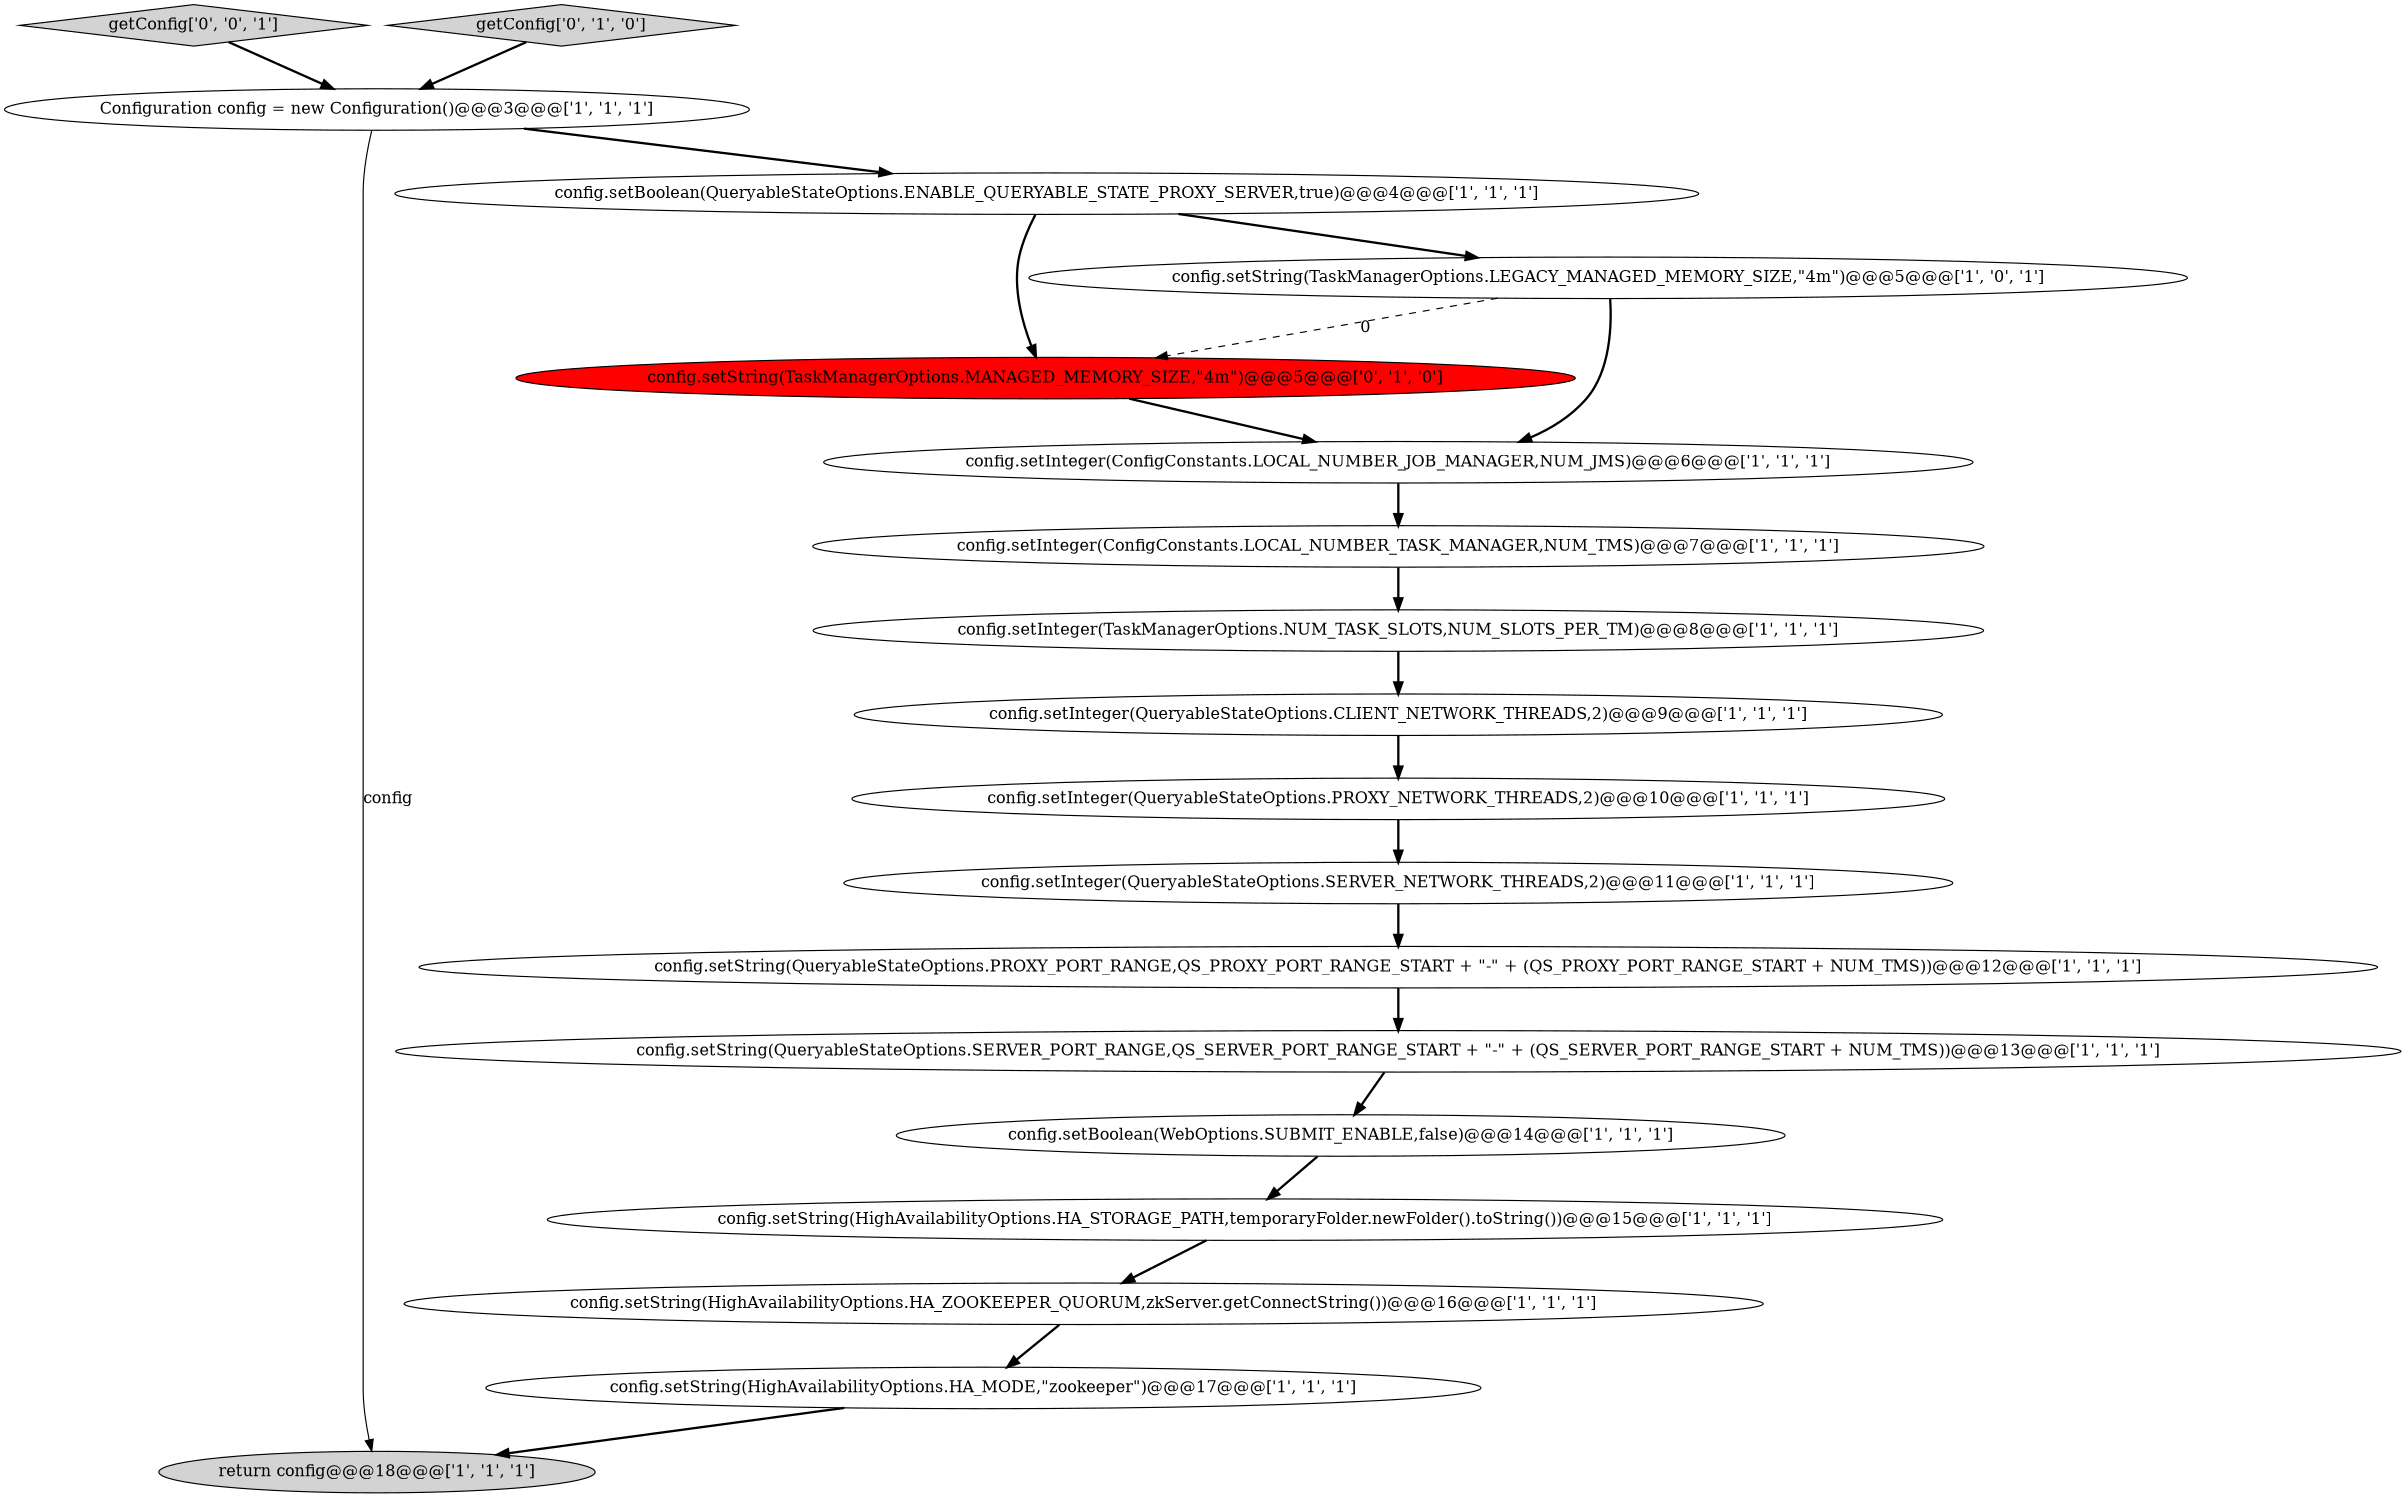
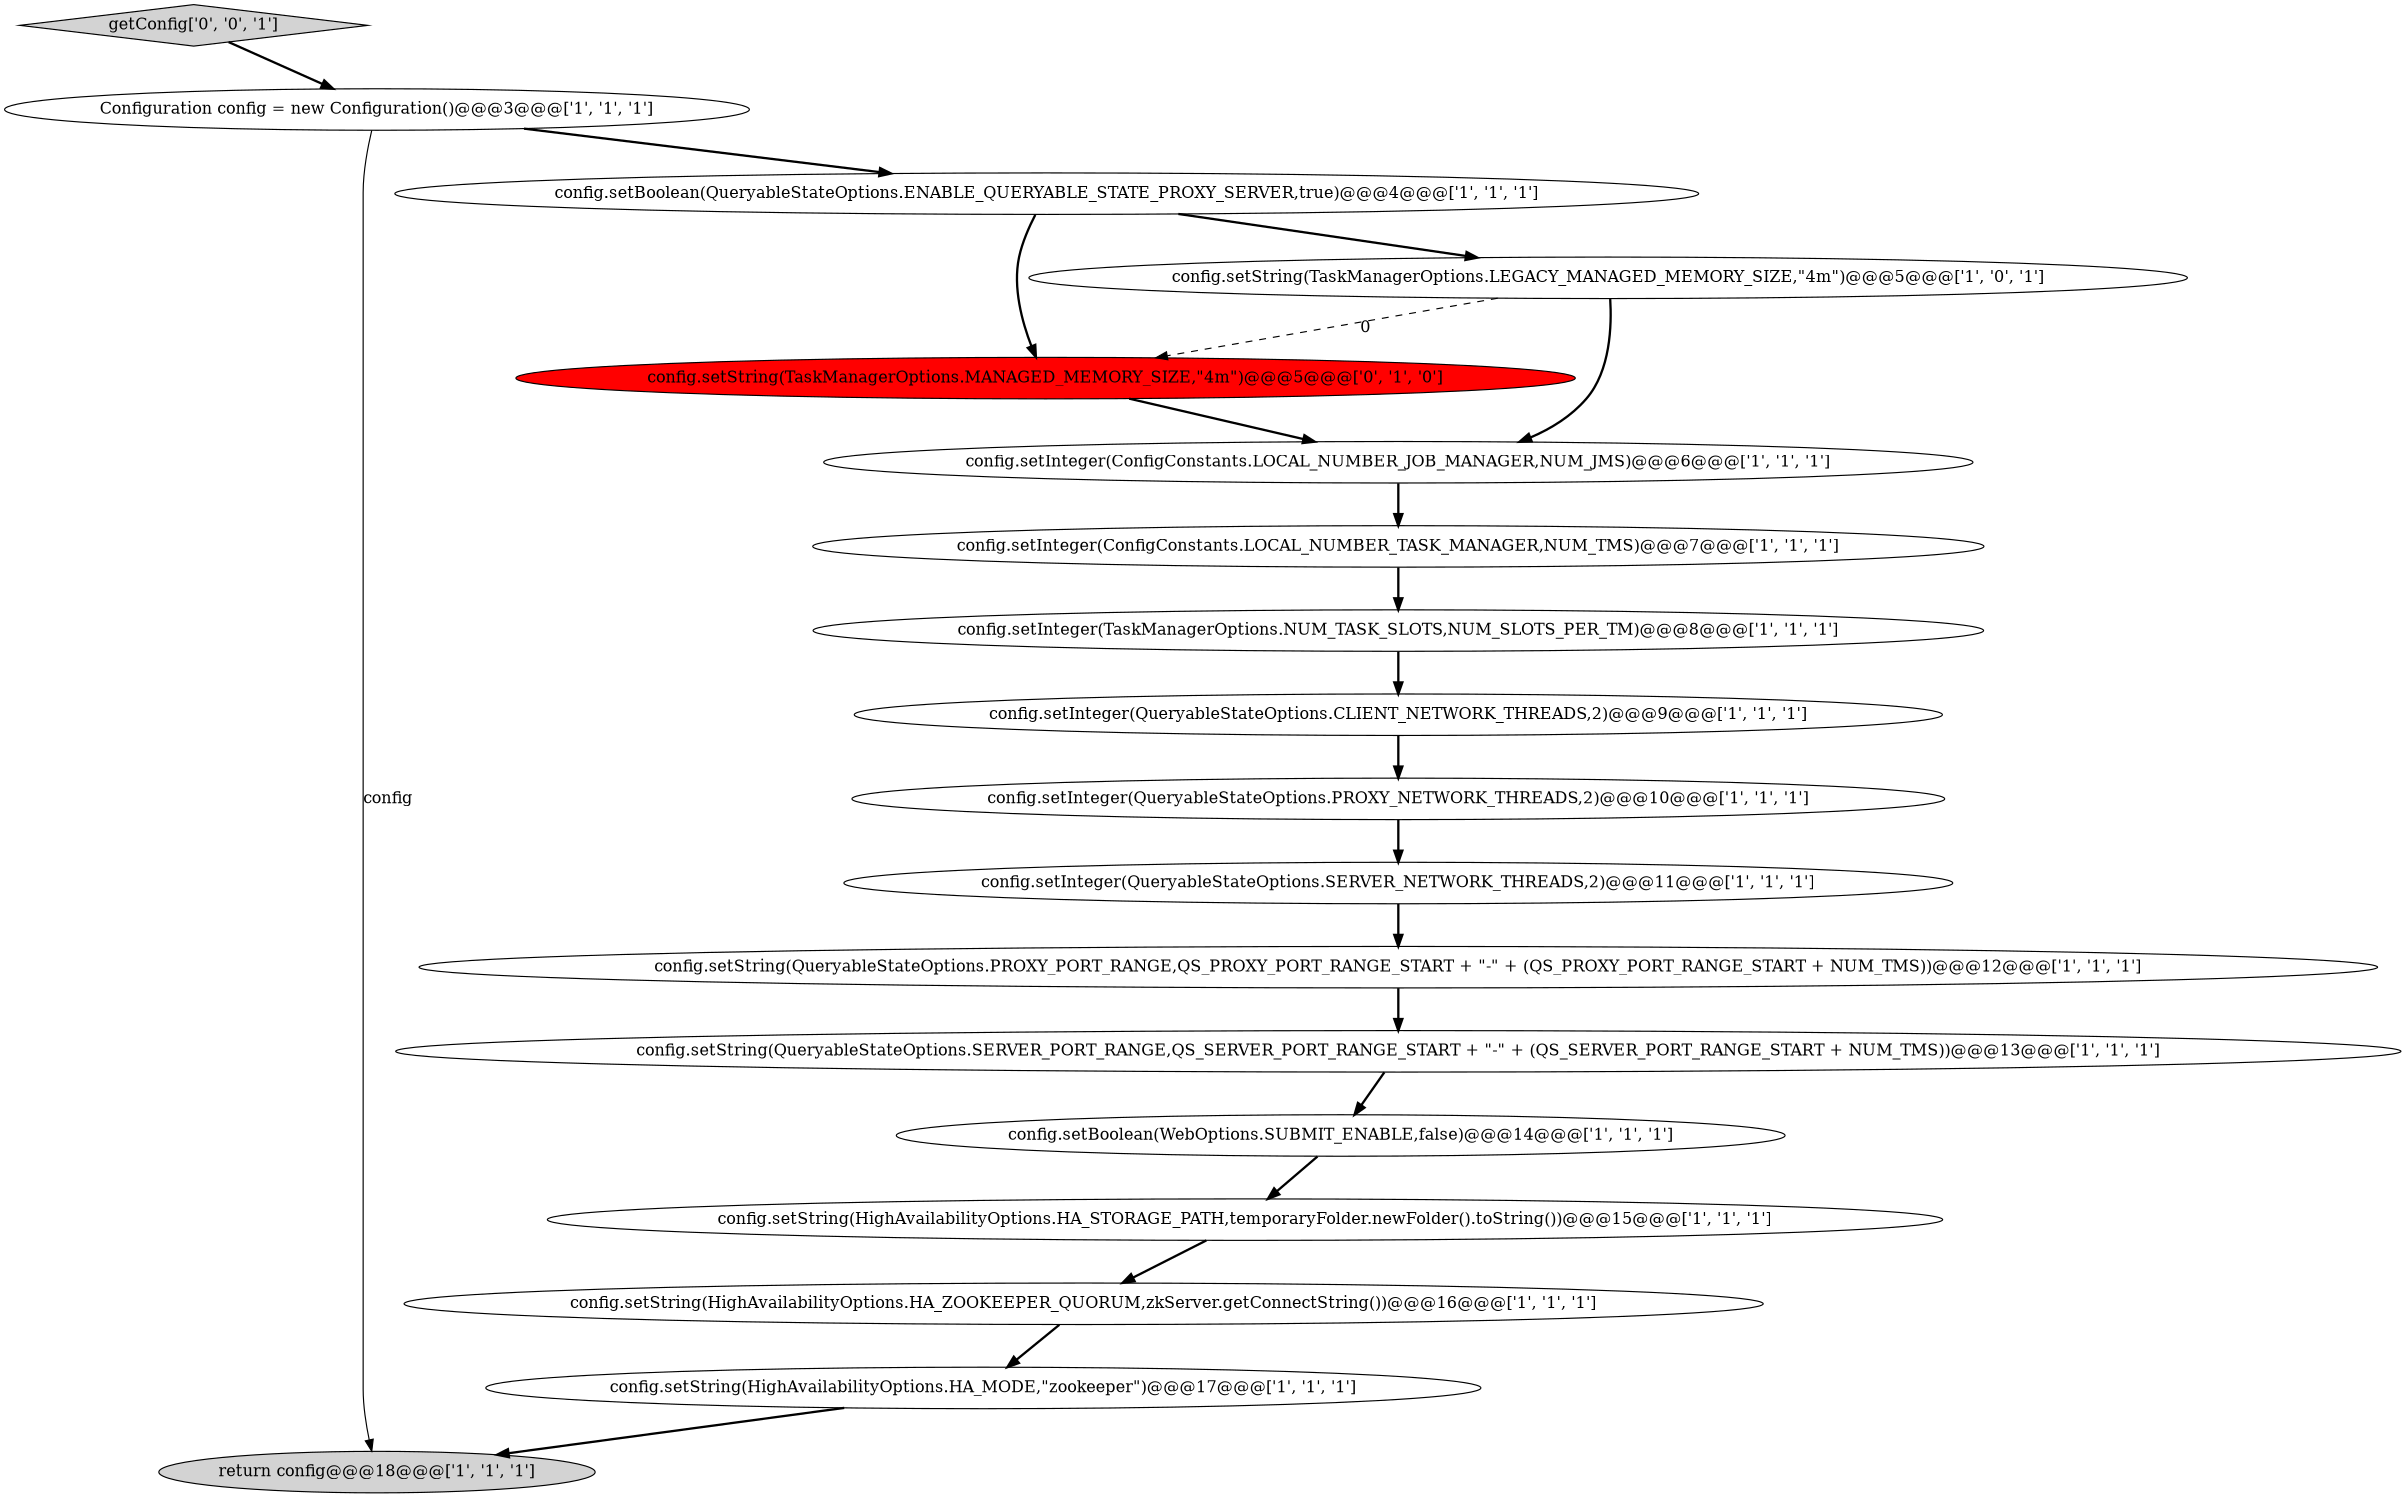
node "getConfig['0', '1', '0']": removed
